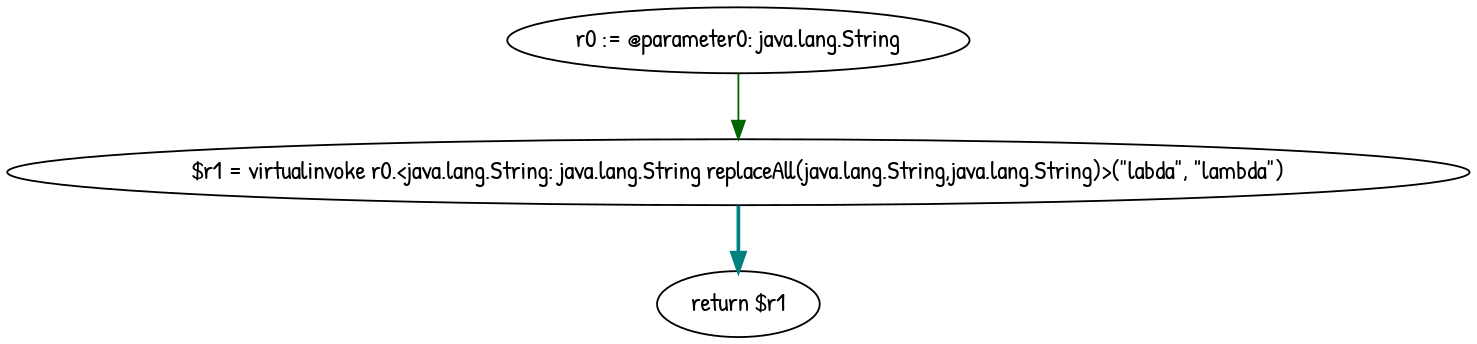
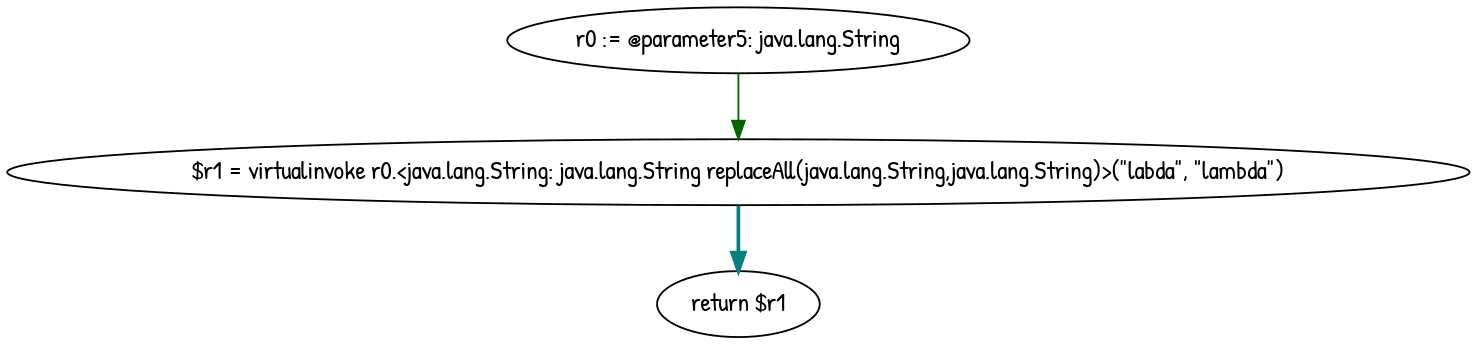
node "r0 := @parameter0: java.lang.String": label "r0 := @parameter0: java.lang.String" -> "r0 := @parameter5: java.lang.String"
